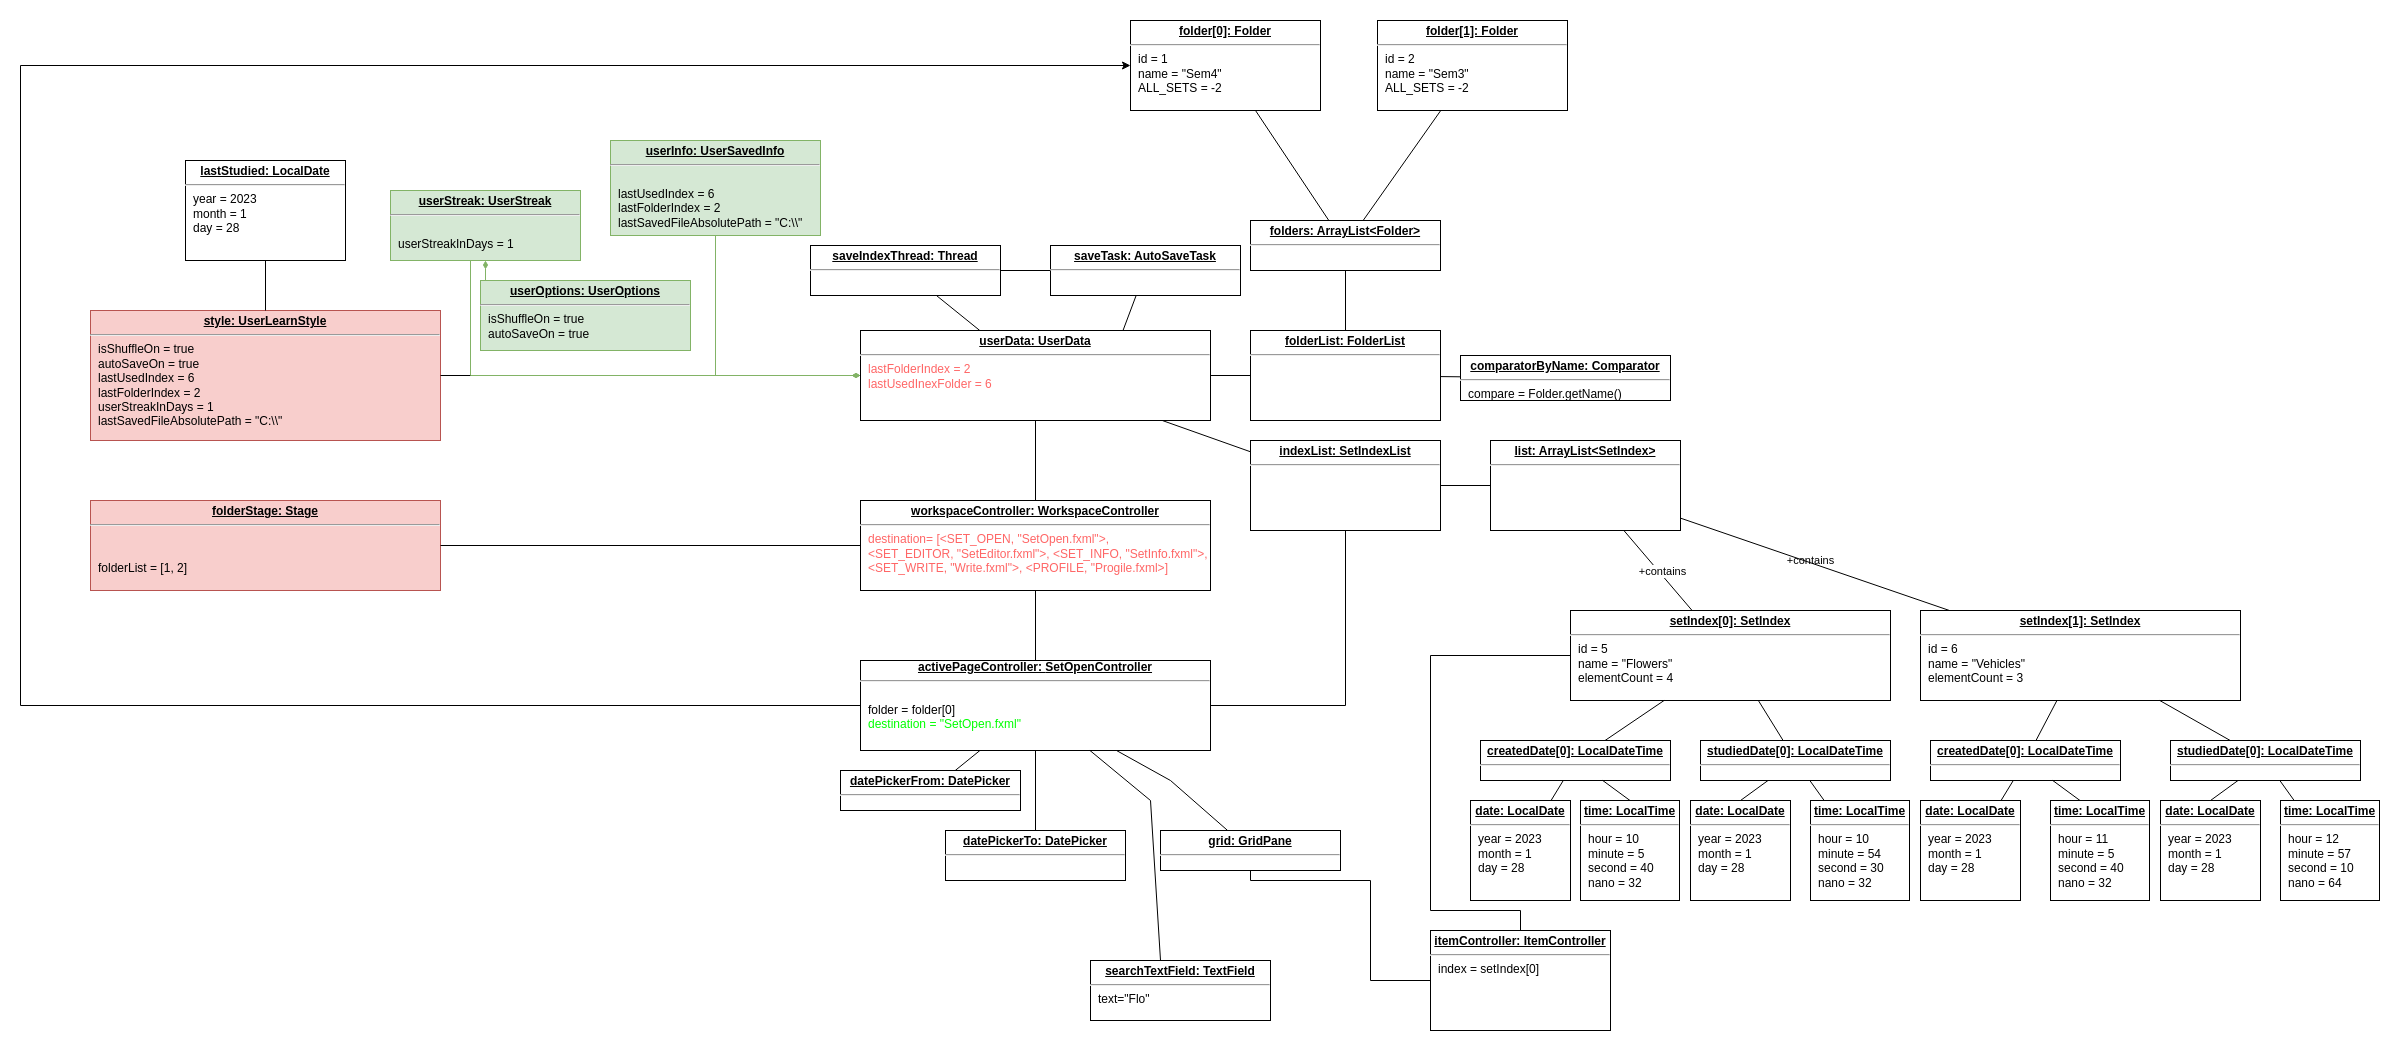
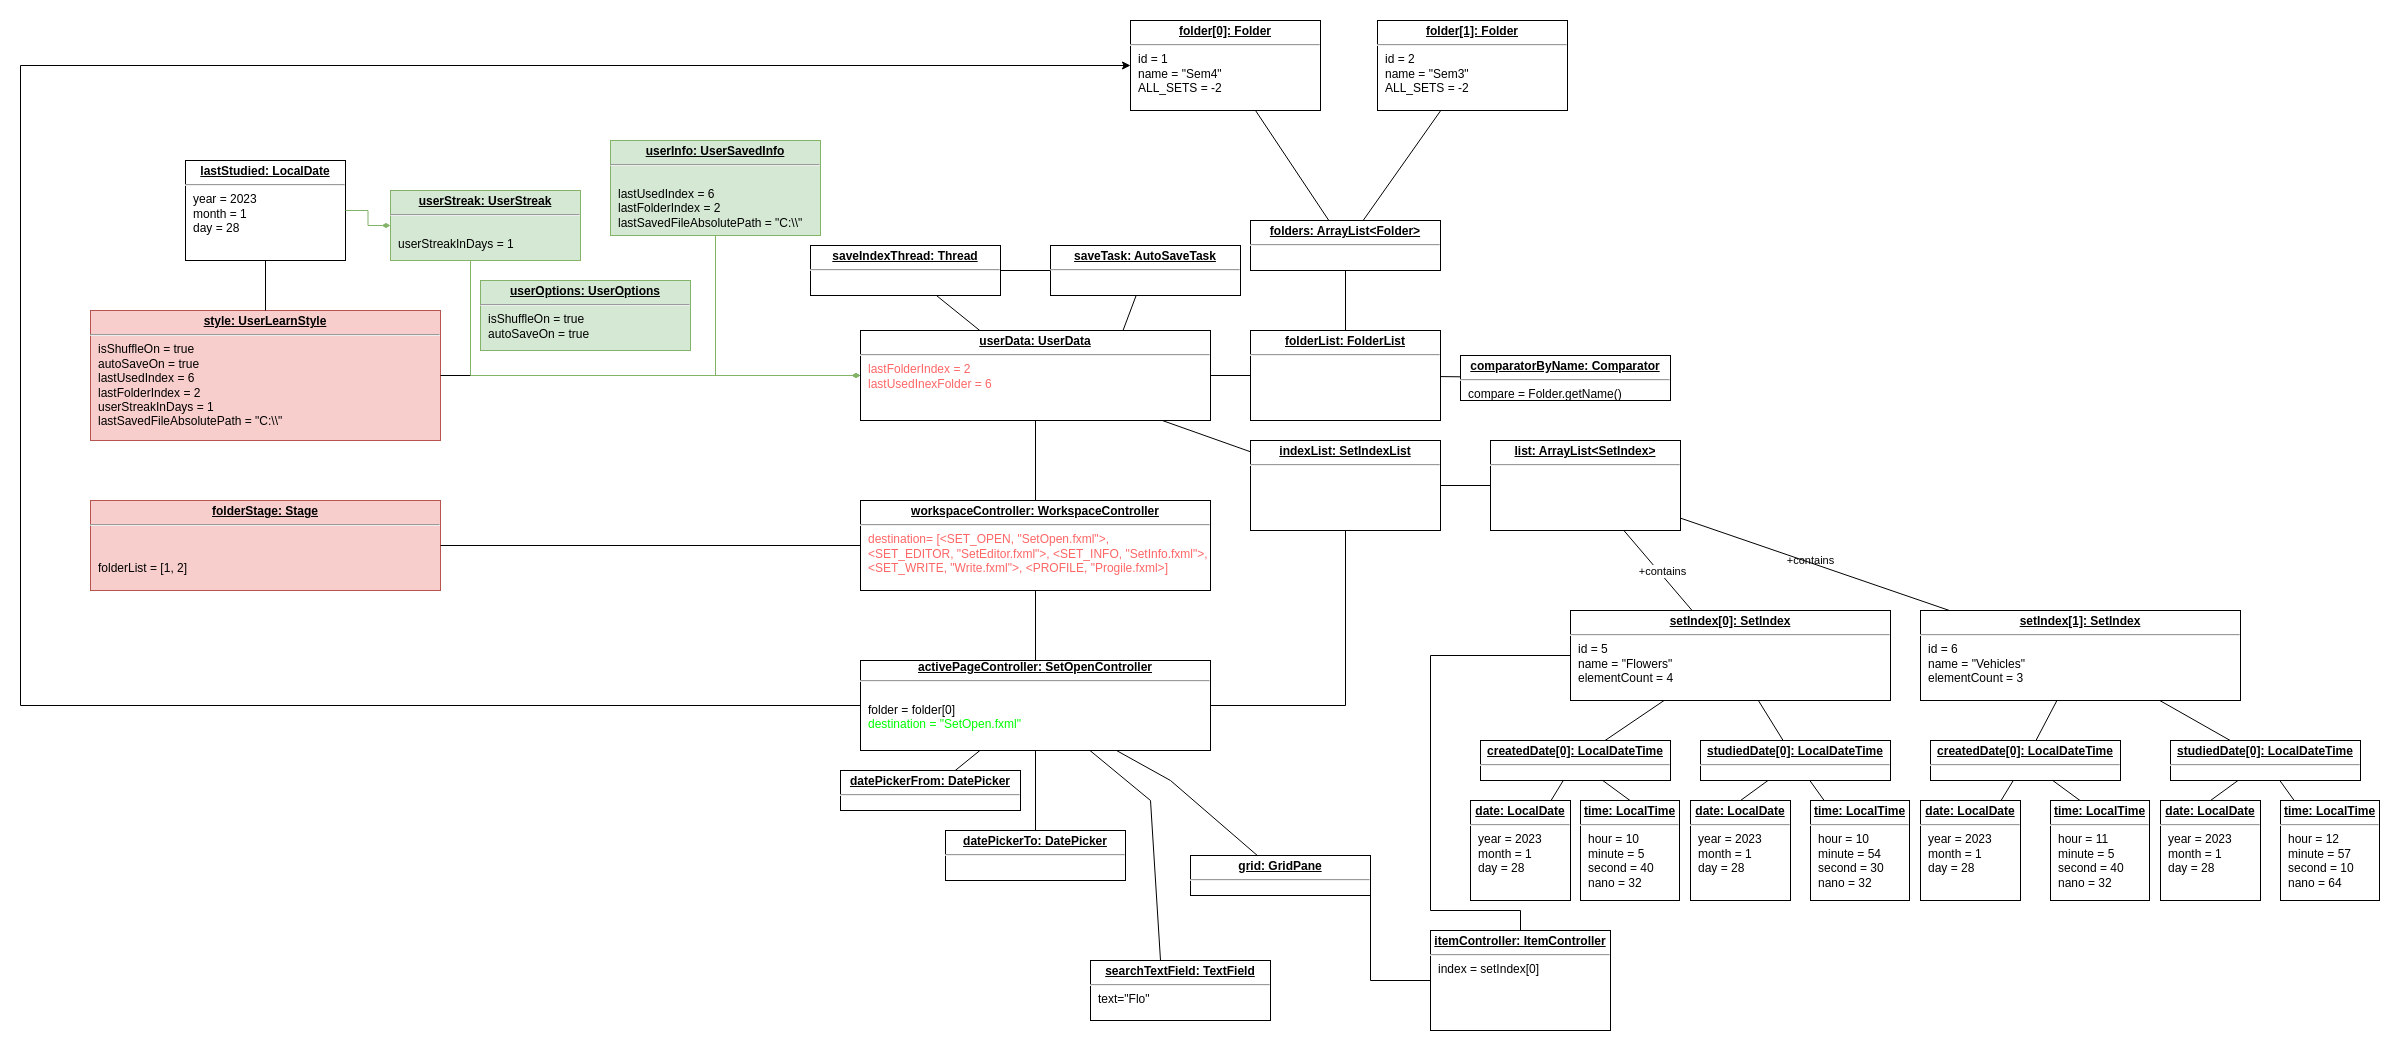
edge "userOptions: UserOptions isShuffleOn = true autoSaveOn = true" -> "userStreak: UserStreak userStreakInDays = 1": now "lastStudied: LocalDate year = 2023 month = 1 day = 28" -> "userStreak: UserStreak userStreakInDays = 1"
node "grid: GridPane": moved (1251, 851) -> (1281, 876)
